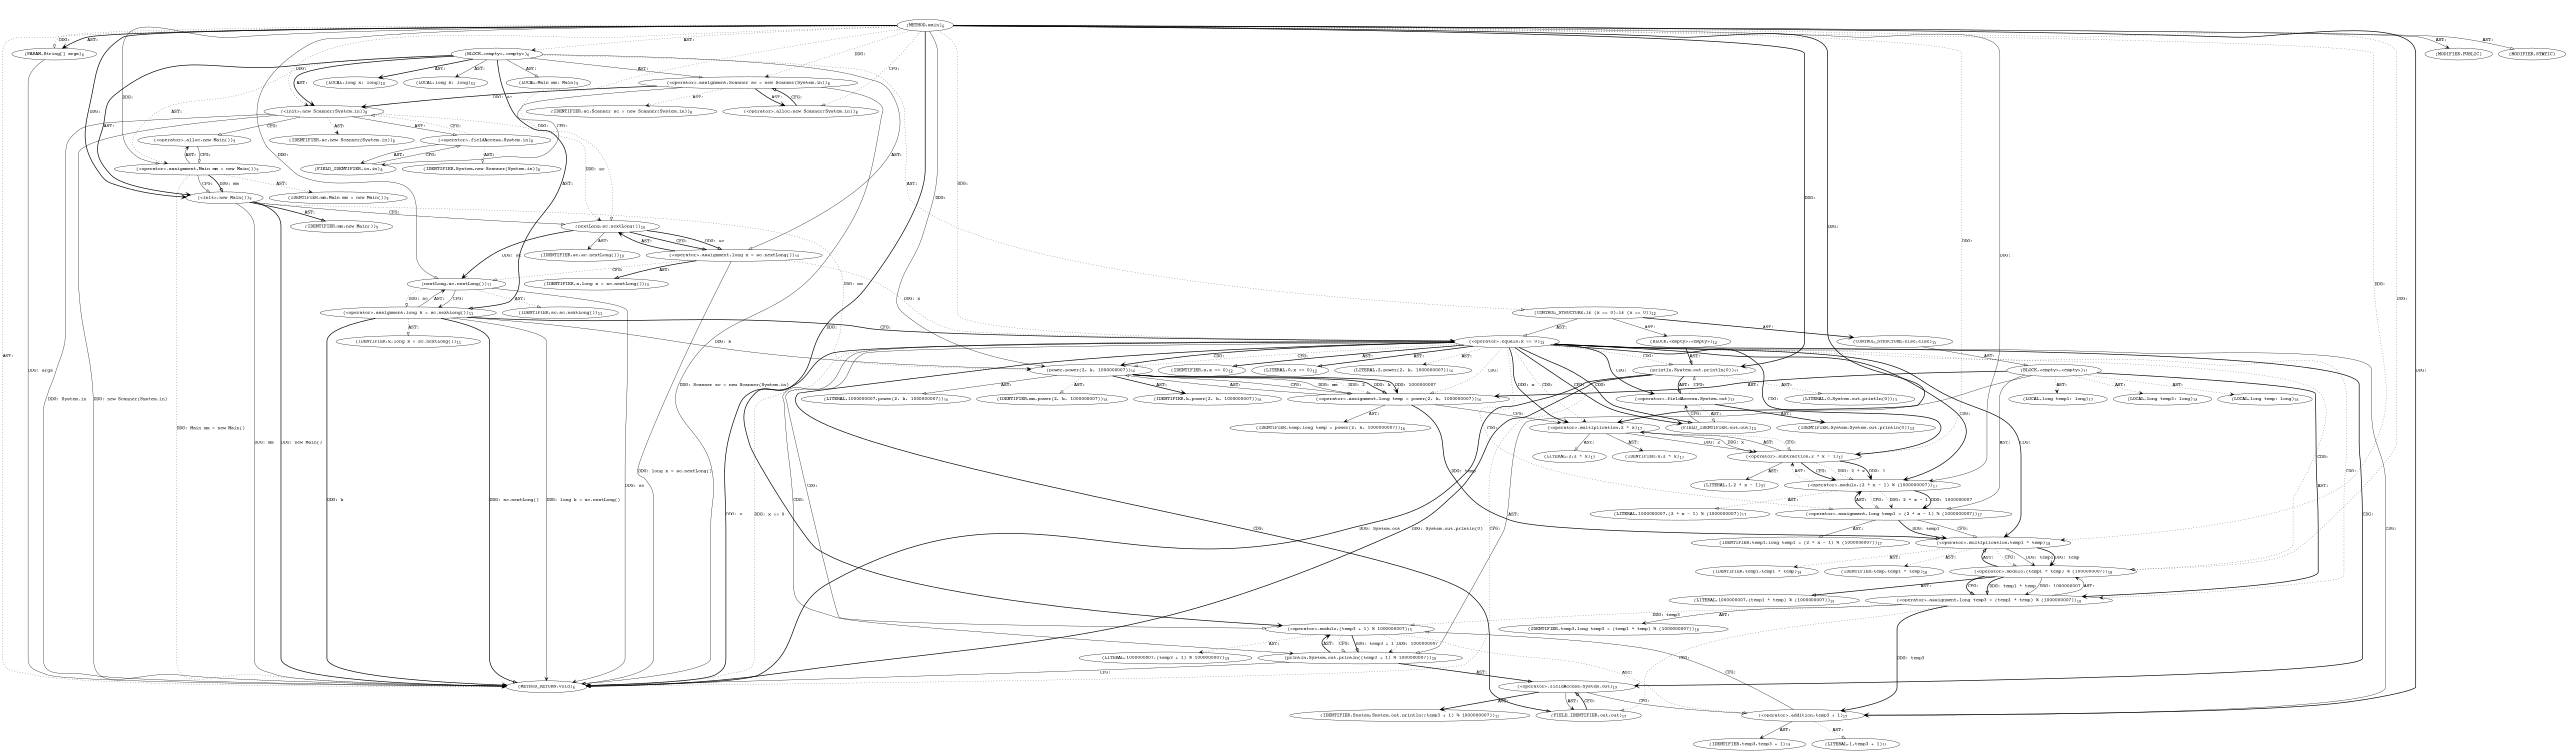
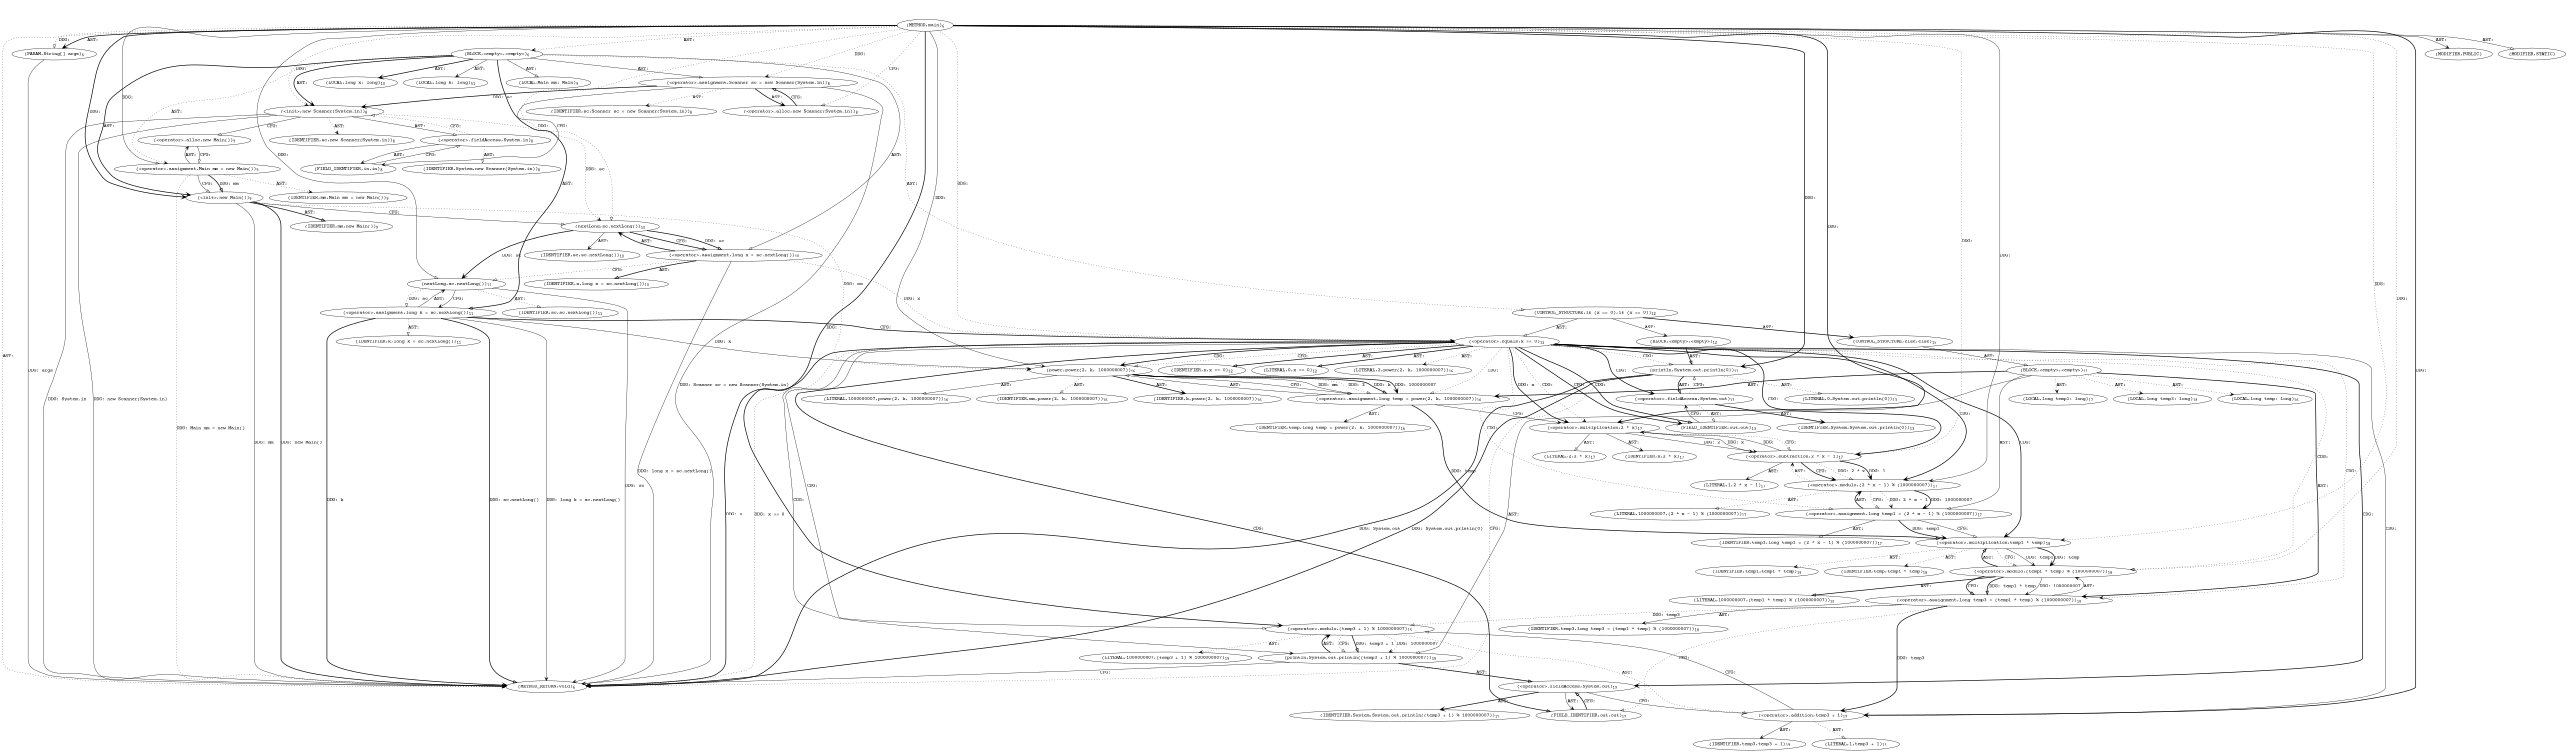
edge "(<operator>.subtraction,2 * x - 1)" -> "(<operator>.multiplication,2 * x)": label "AST: " -> "DDG: "
node "(LITERAL,1,2 * x - 1)": text "97" -> "17"
